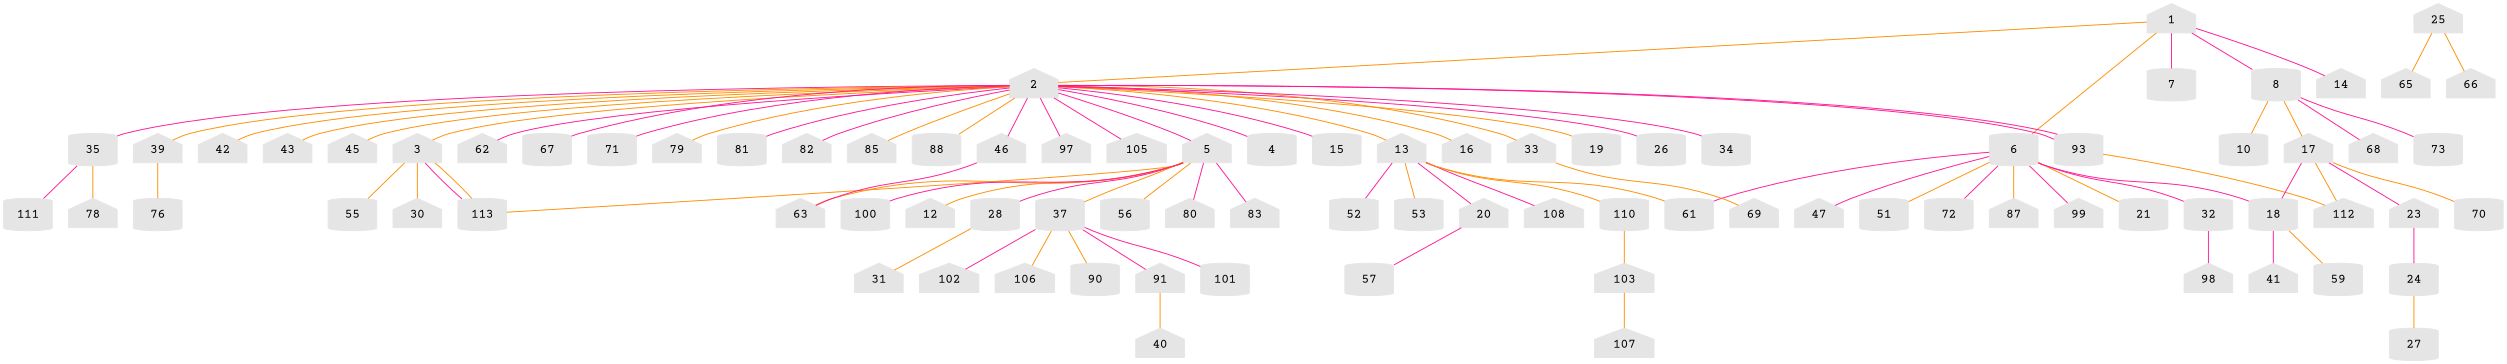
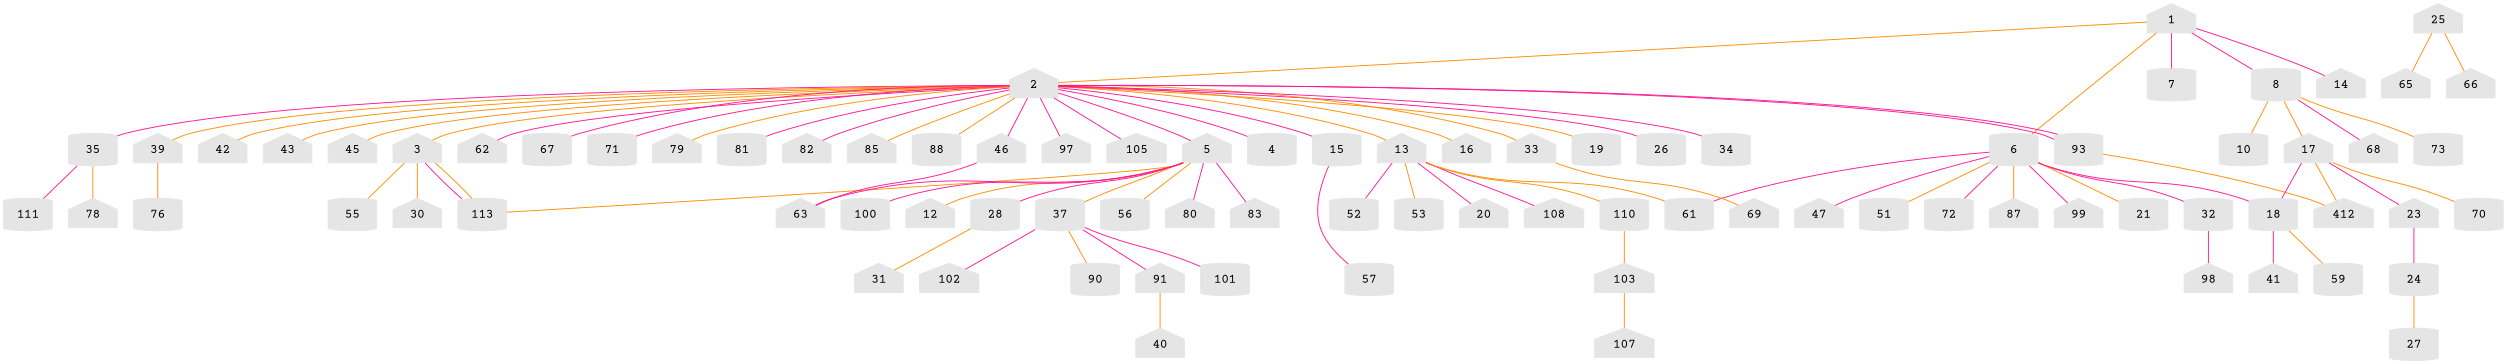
edge "8" -- "73": color deeppink -> darkorange
edge "5" -- "63": color darkorange -> deeppink
node "112": label "112" -> "412"
edge "20" -- "57": now "15" -- "57"
node "106": removed
